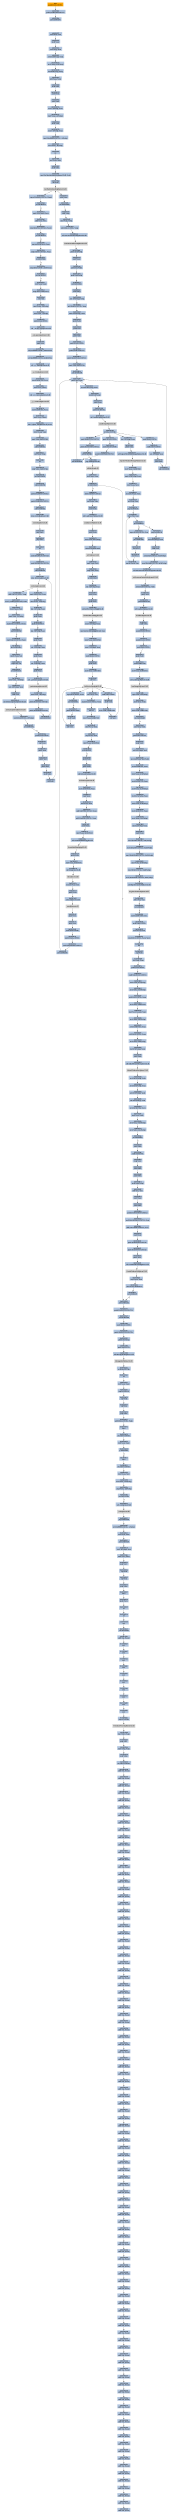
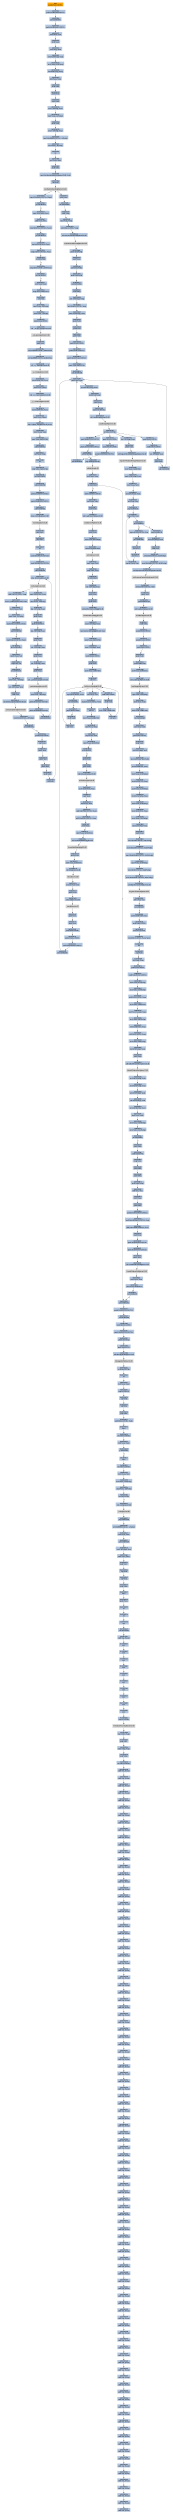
node "0x01006170 pushl $0x10061c0<UINT32>": added
